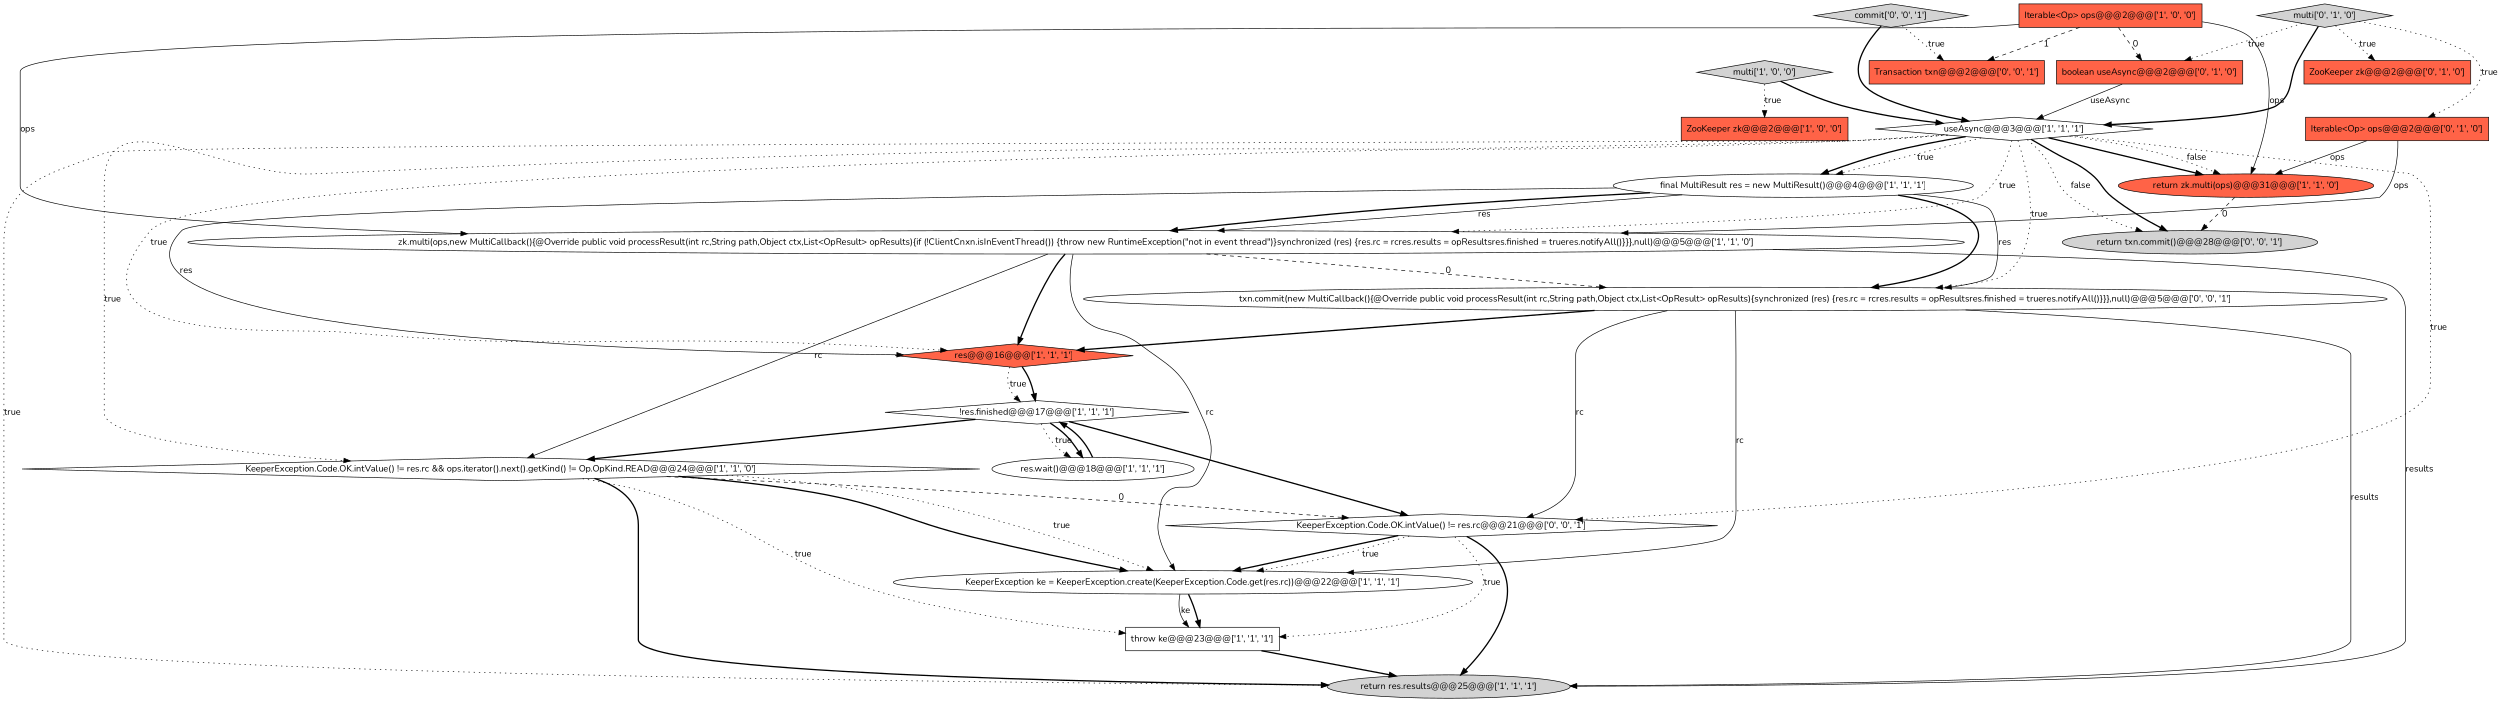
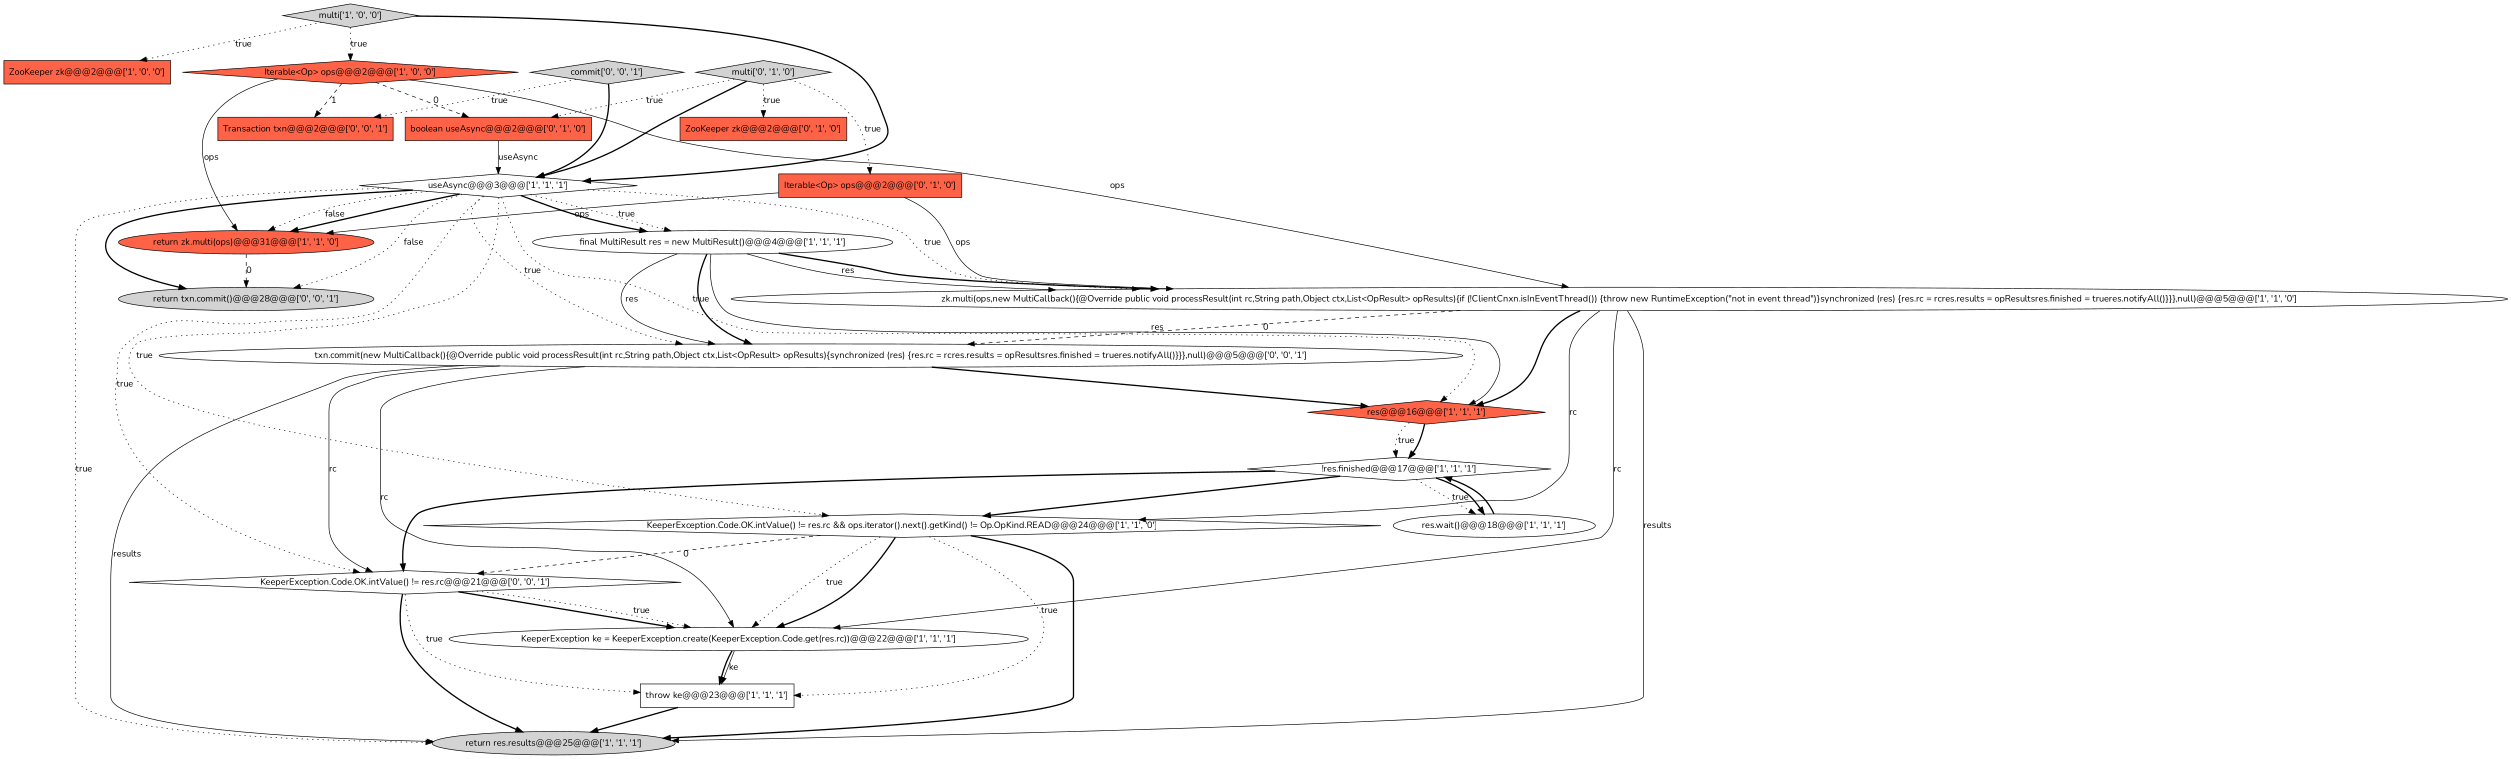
node "Iterable<Op> ops@@@2@@@['1', '0', '0']": shape box -> diamond
edge "multi['1', '0', '0']" -> "Iterable<Op> ops@@@2@@@['1', '0', '0']": added, label "true"
